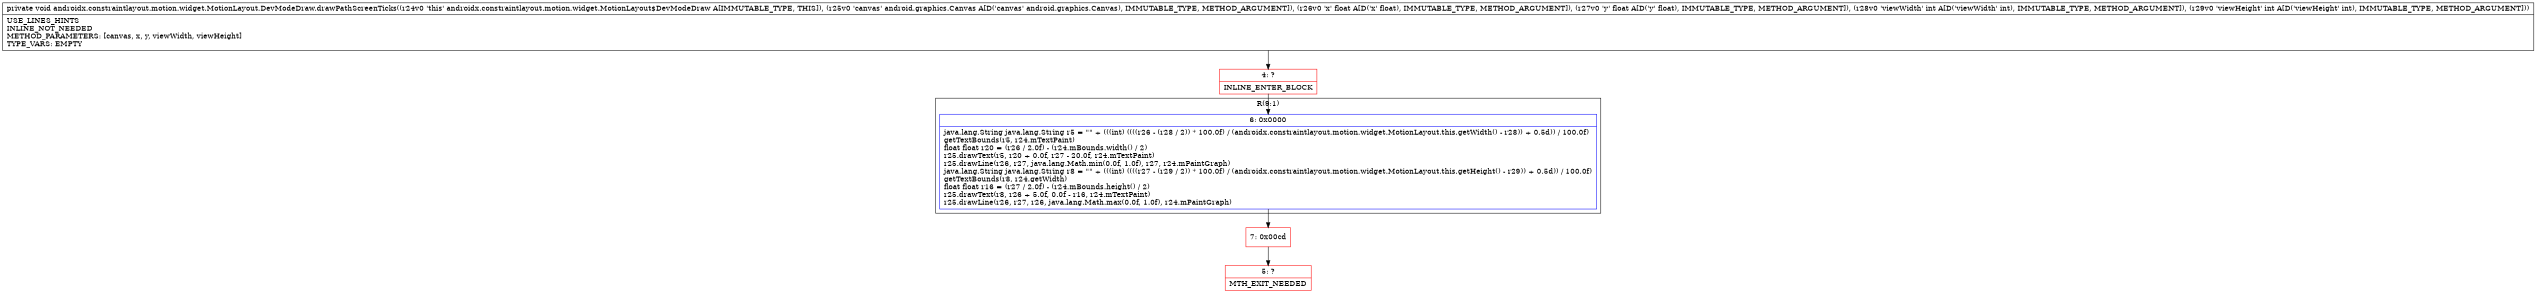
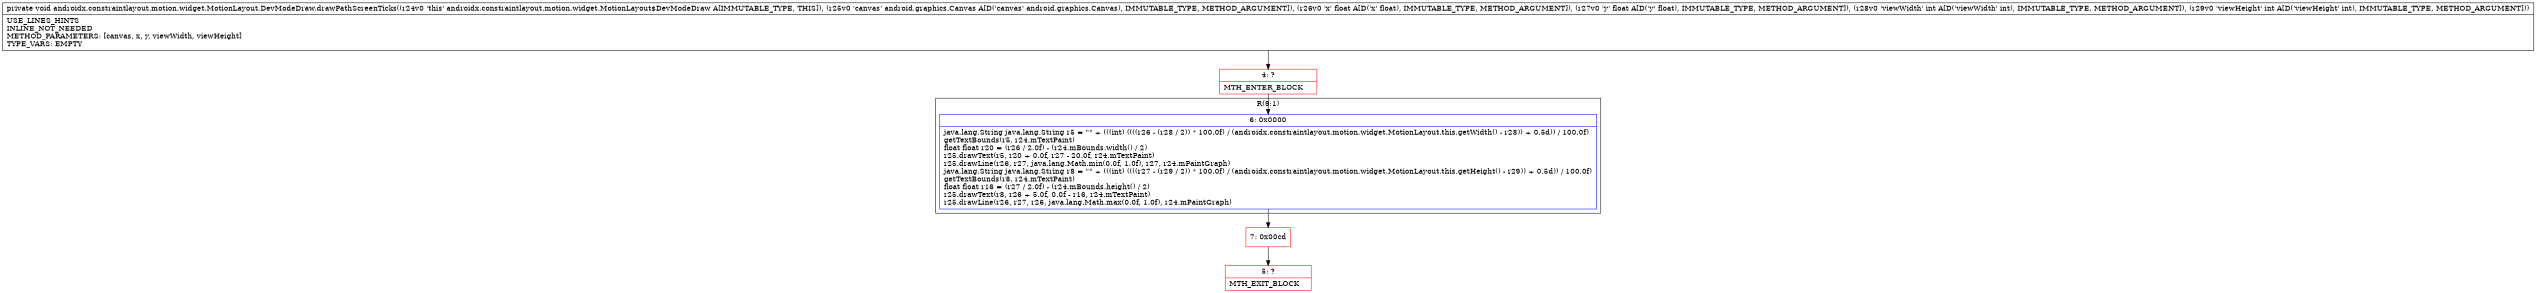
node "4: ?": text "INLINE_ENTER_BLOCK" -> "MTH_ENTER_BLOCK"
node "6: 0x0000": text "getTextBounds(r8, r24.getWidth)" -> "getTextBounds(r8, r24.mTextPaint)"
node "5: ?": text "MTH_EXIT_NEEDED" -> "MTH_EXIT_BLOCK"
